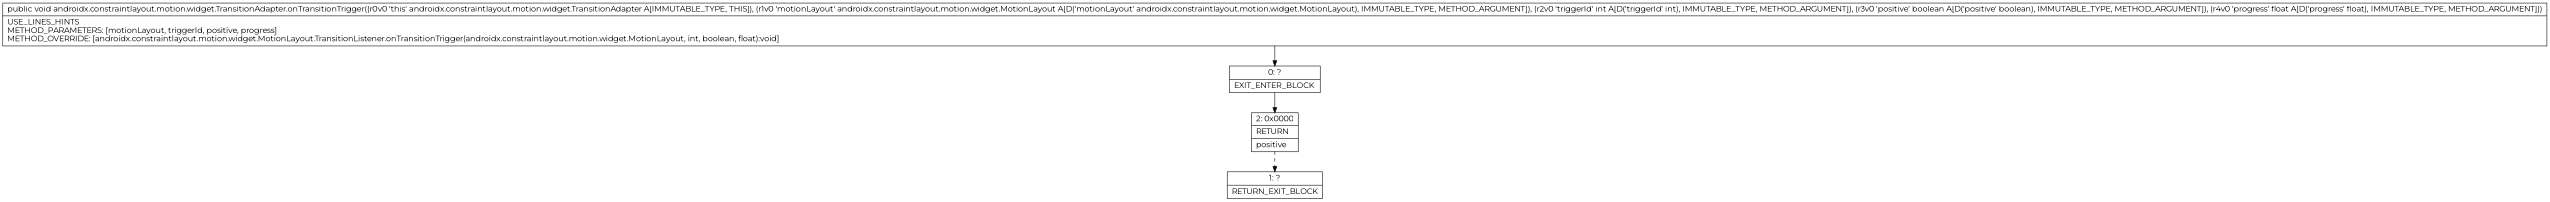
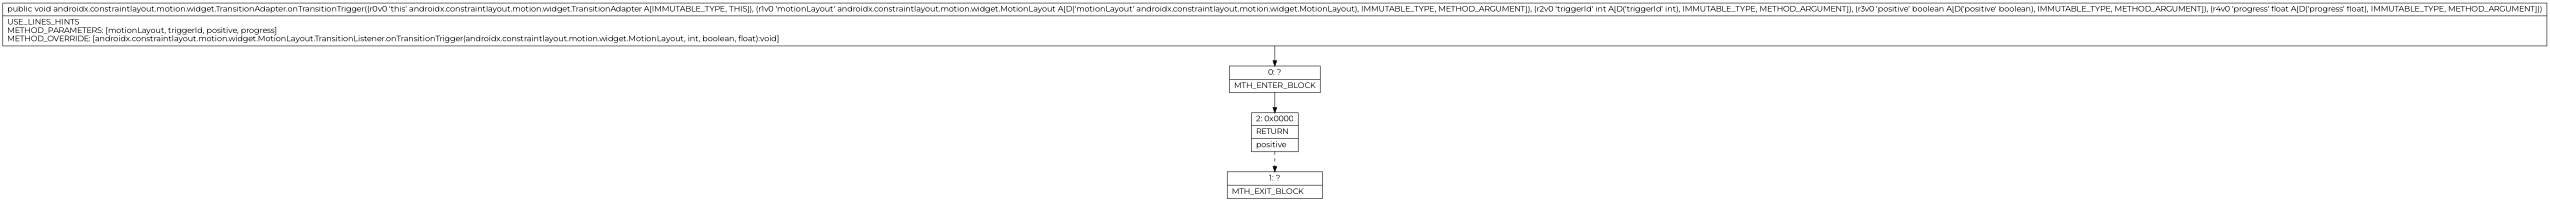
node "0: ?": text "EXIT_ENTER_BLOCK" -> "MTH_ENTER_BLOCK"
node "1: ?": text "RETURN_EXIT_BLOCK" -> "MTH_EXIT_BLOCK"
